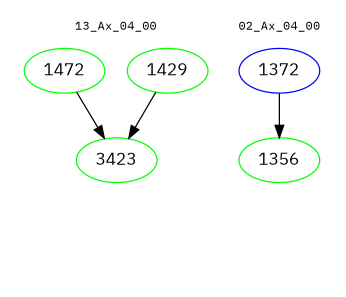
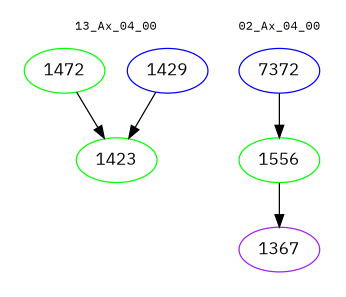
node "1429": color green -> blue
node "1372": label "1372" -> "7372"
node "3423": label "3423" -> "1423"
node "1356": label "1356" -> "1556"
node "1367": added
